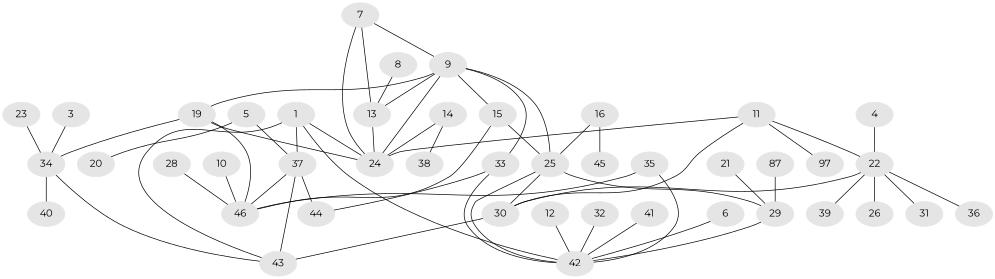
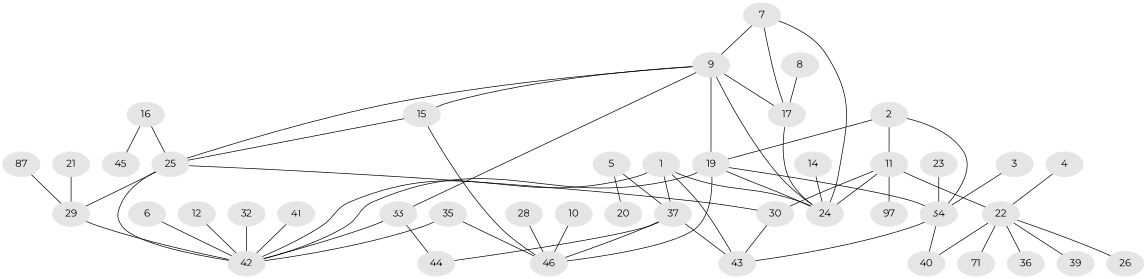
node "13": label "13" -> "17"
node "2": added
node "38": removed
edge "19" -- "42": added
edge "22" -- "30": now "22" -- "40"
node "31": label "31" -> "71"
